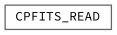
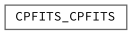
node "CPFITS_READ": label "CPFITS_READ" -> "CPFITS_CPFITS"
